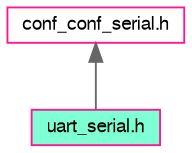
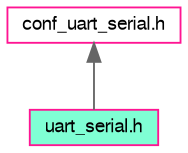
node "conf_conf_serial.h": label "conf_conf_serial.h" -> "conf_uart_serial.h"
